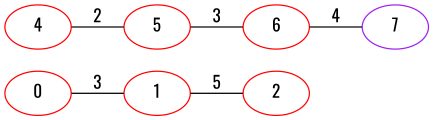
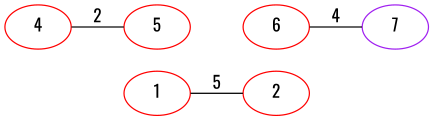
edge "5" -- "6": removed, label "3"
node "0": removed
